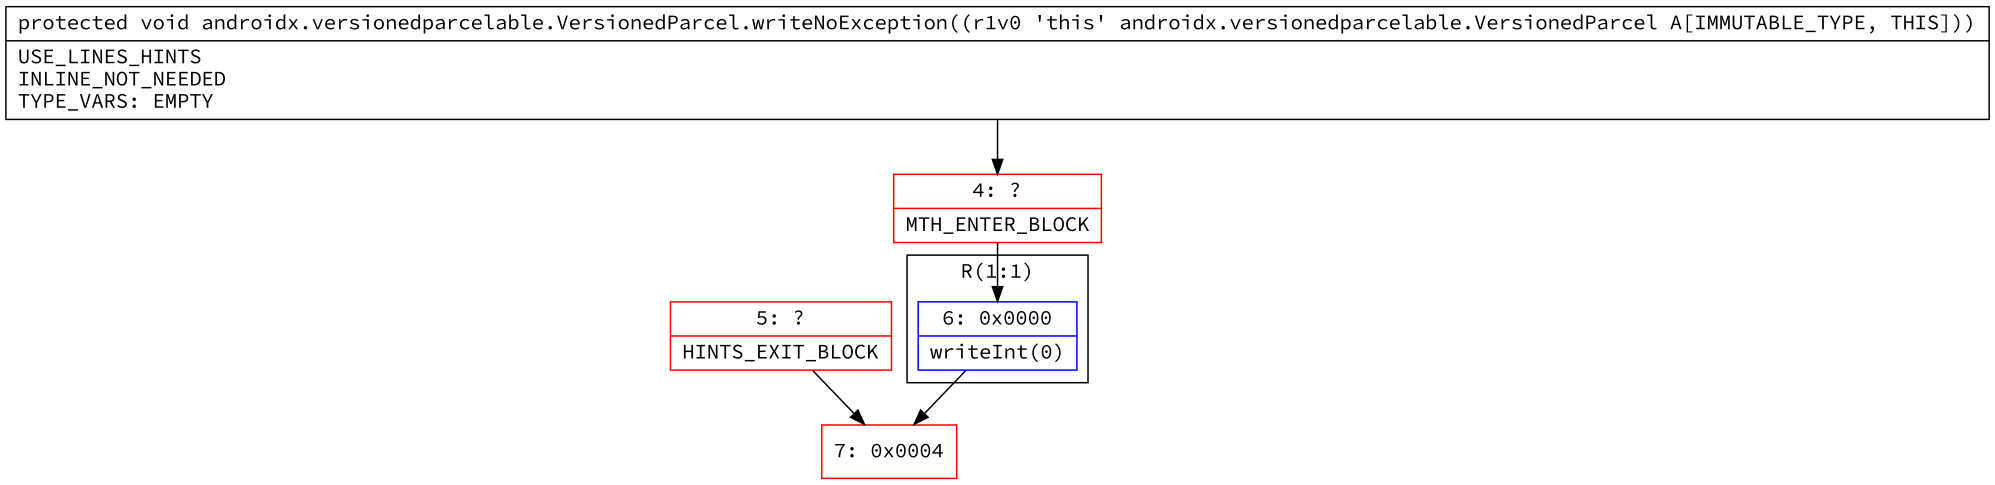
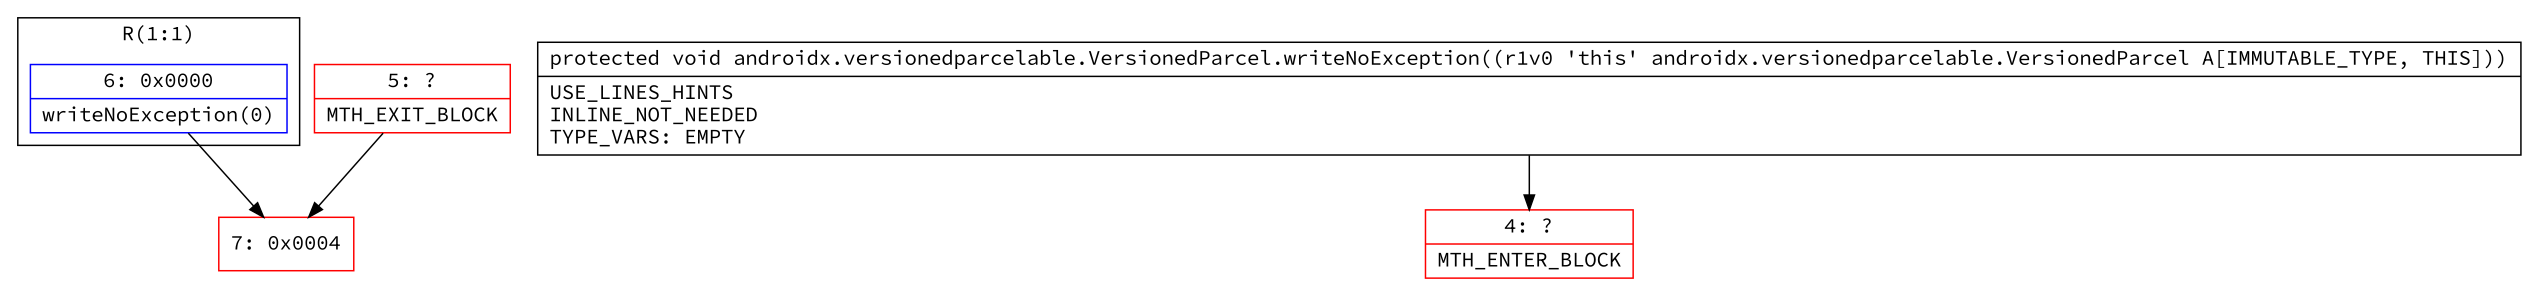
edge "4: ?" -> "6: 0x0000": removed
node "5: ?": text "HINTS_EXIT_BLOCK" -> "MTH_EXIT_BLOCK"
node "6: 0x0000": text "writeInt(0)" -> "writeNoException(0)"
